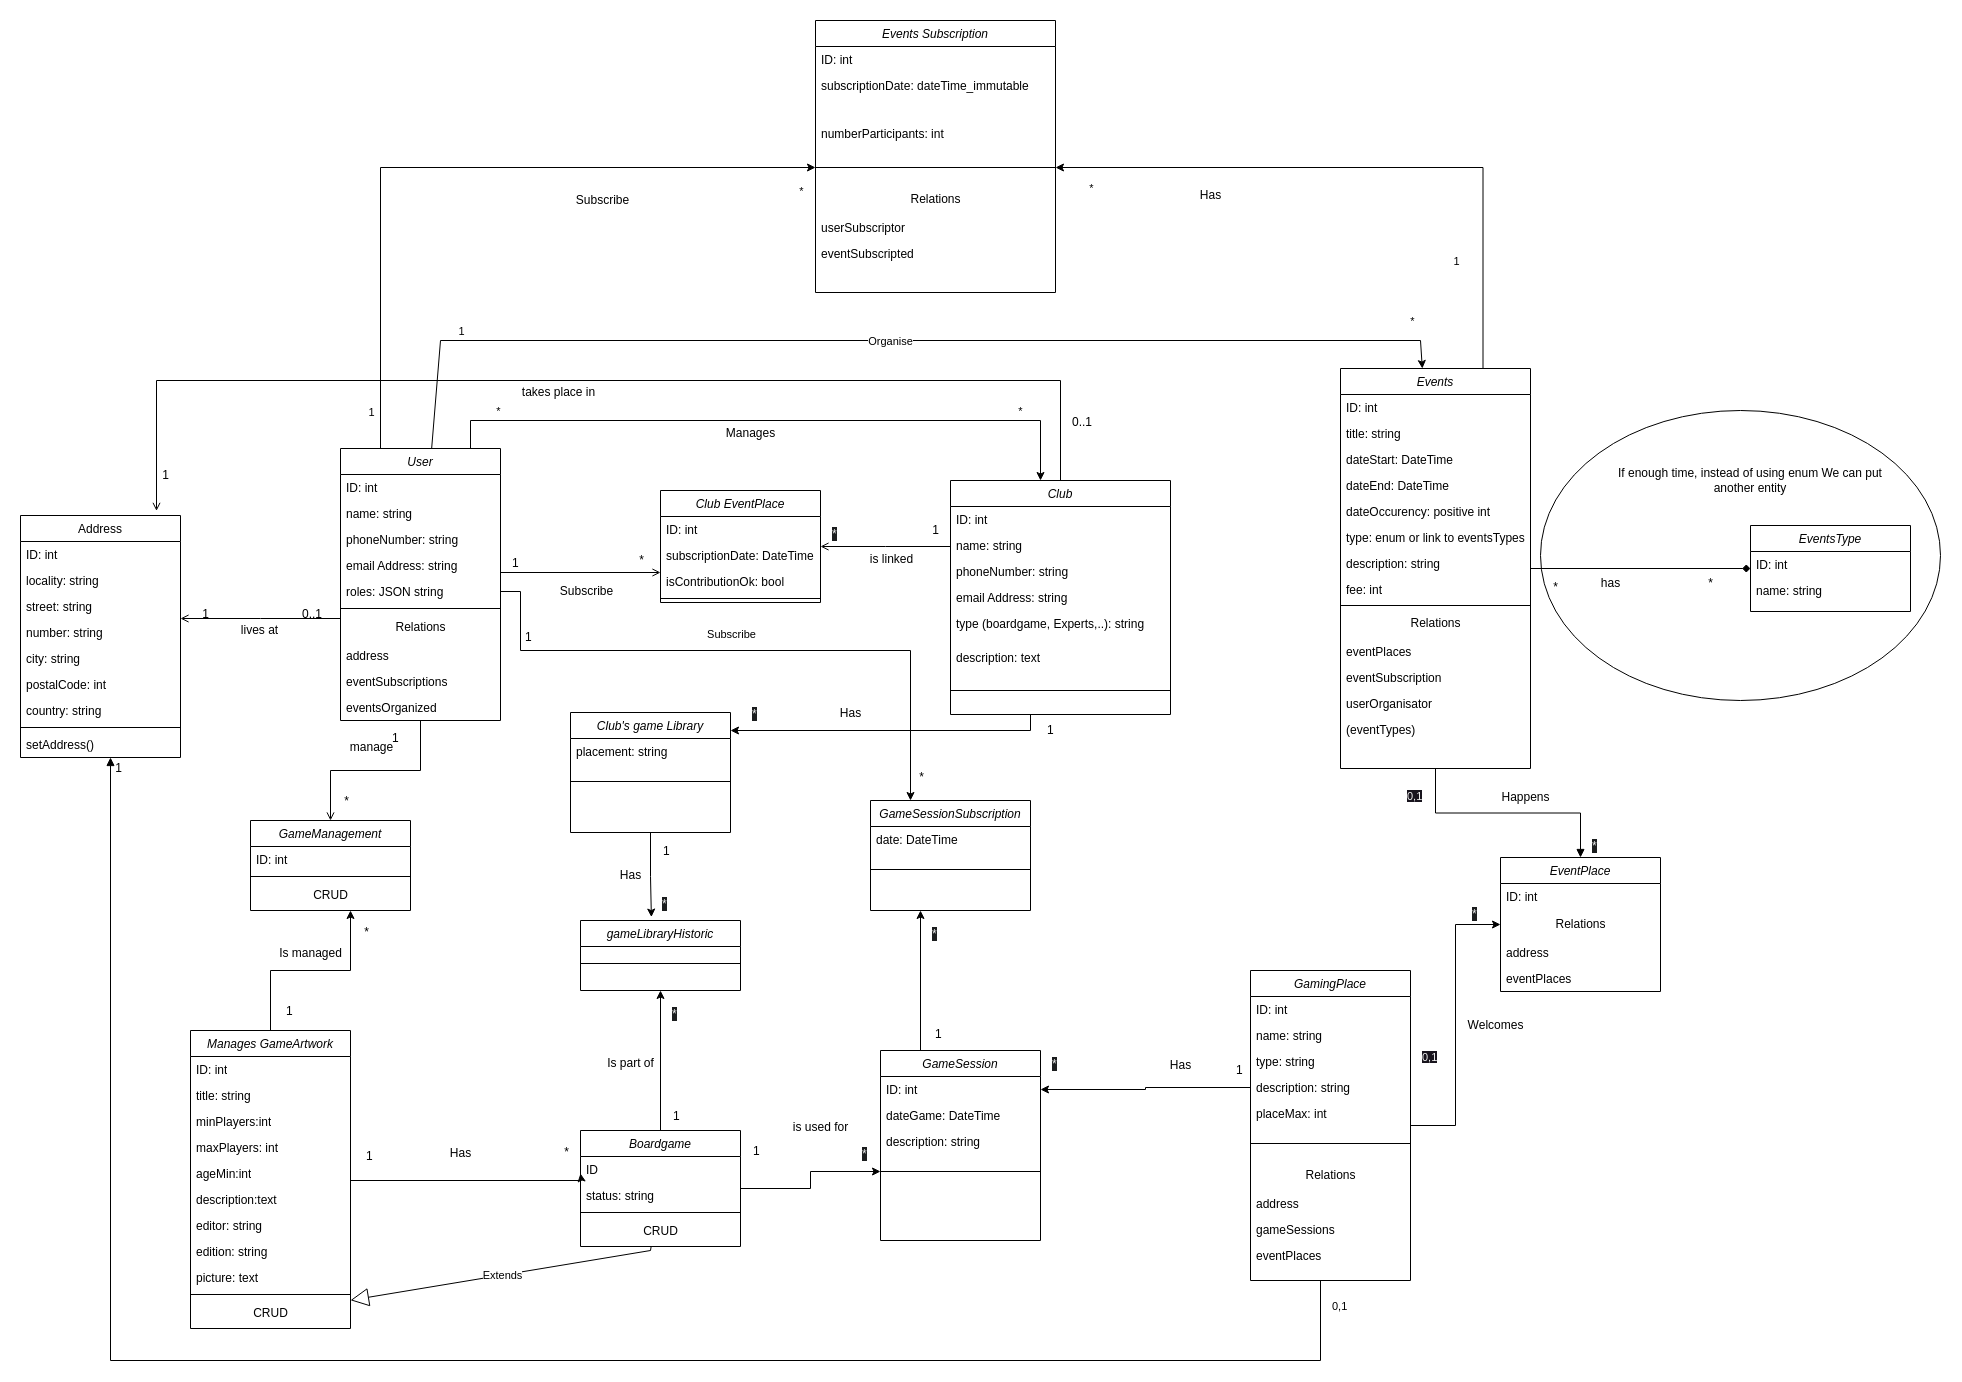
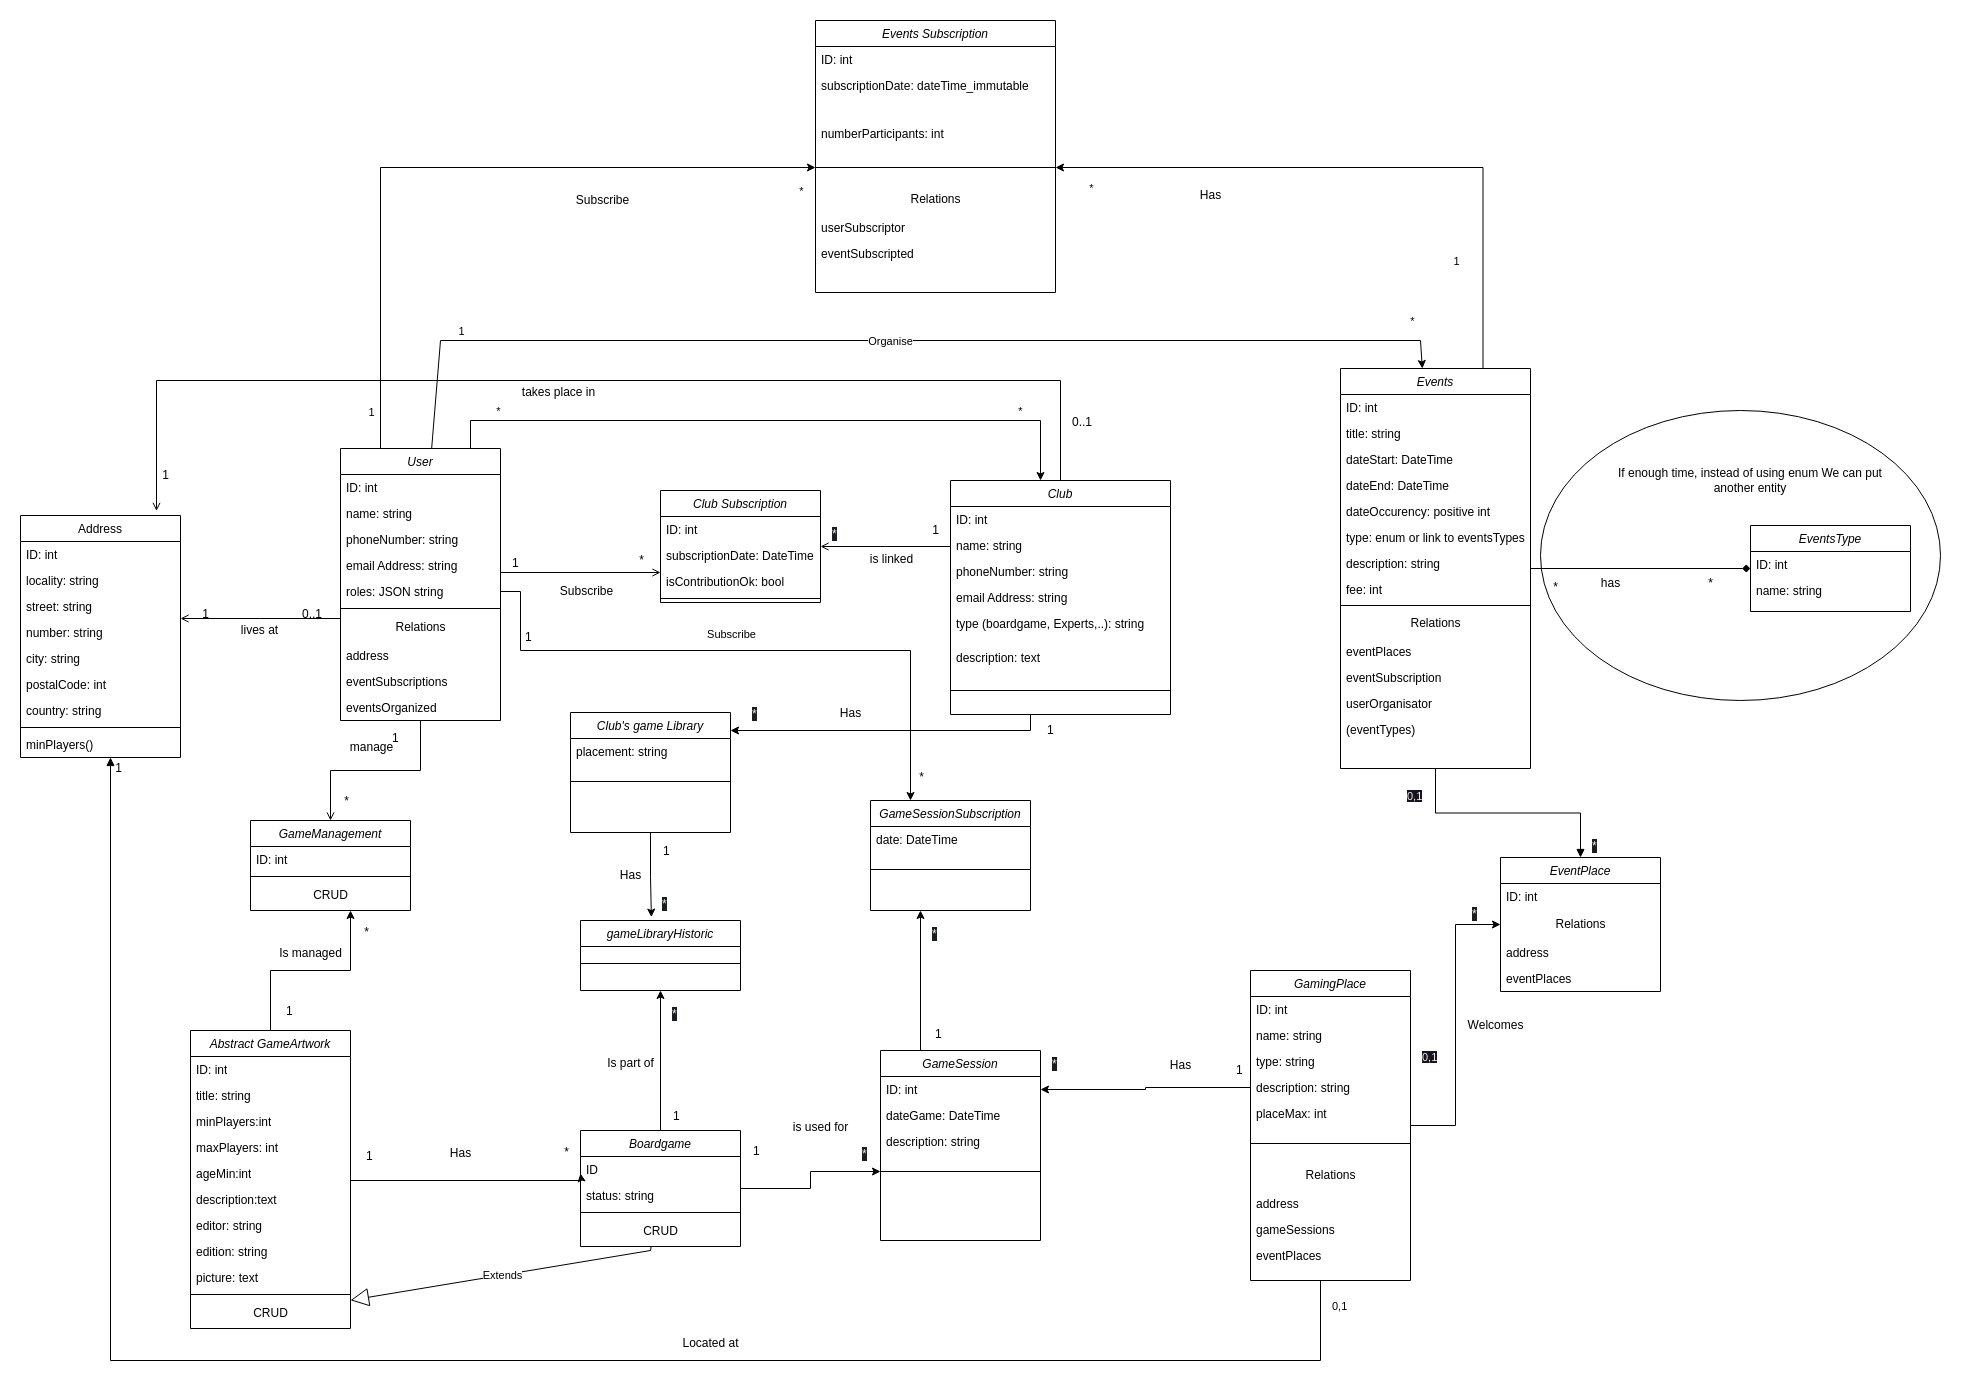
node "Manages": removed
node "Club EventPlace": label "Club EventPlace" -> "Club Subscription"
node "setAddress()": label "setAddress()" -> "minPlayers()"
node "Happens": removed
node "Manages GameArtwork": label "Manages GameArtwork" -> "Abstract GameArtwork"
node "Located at": added
